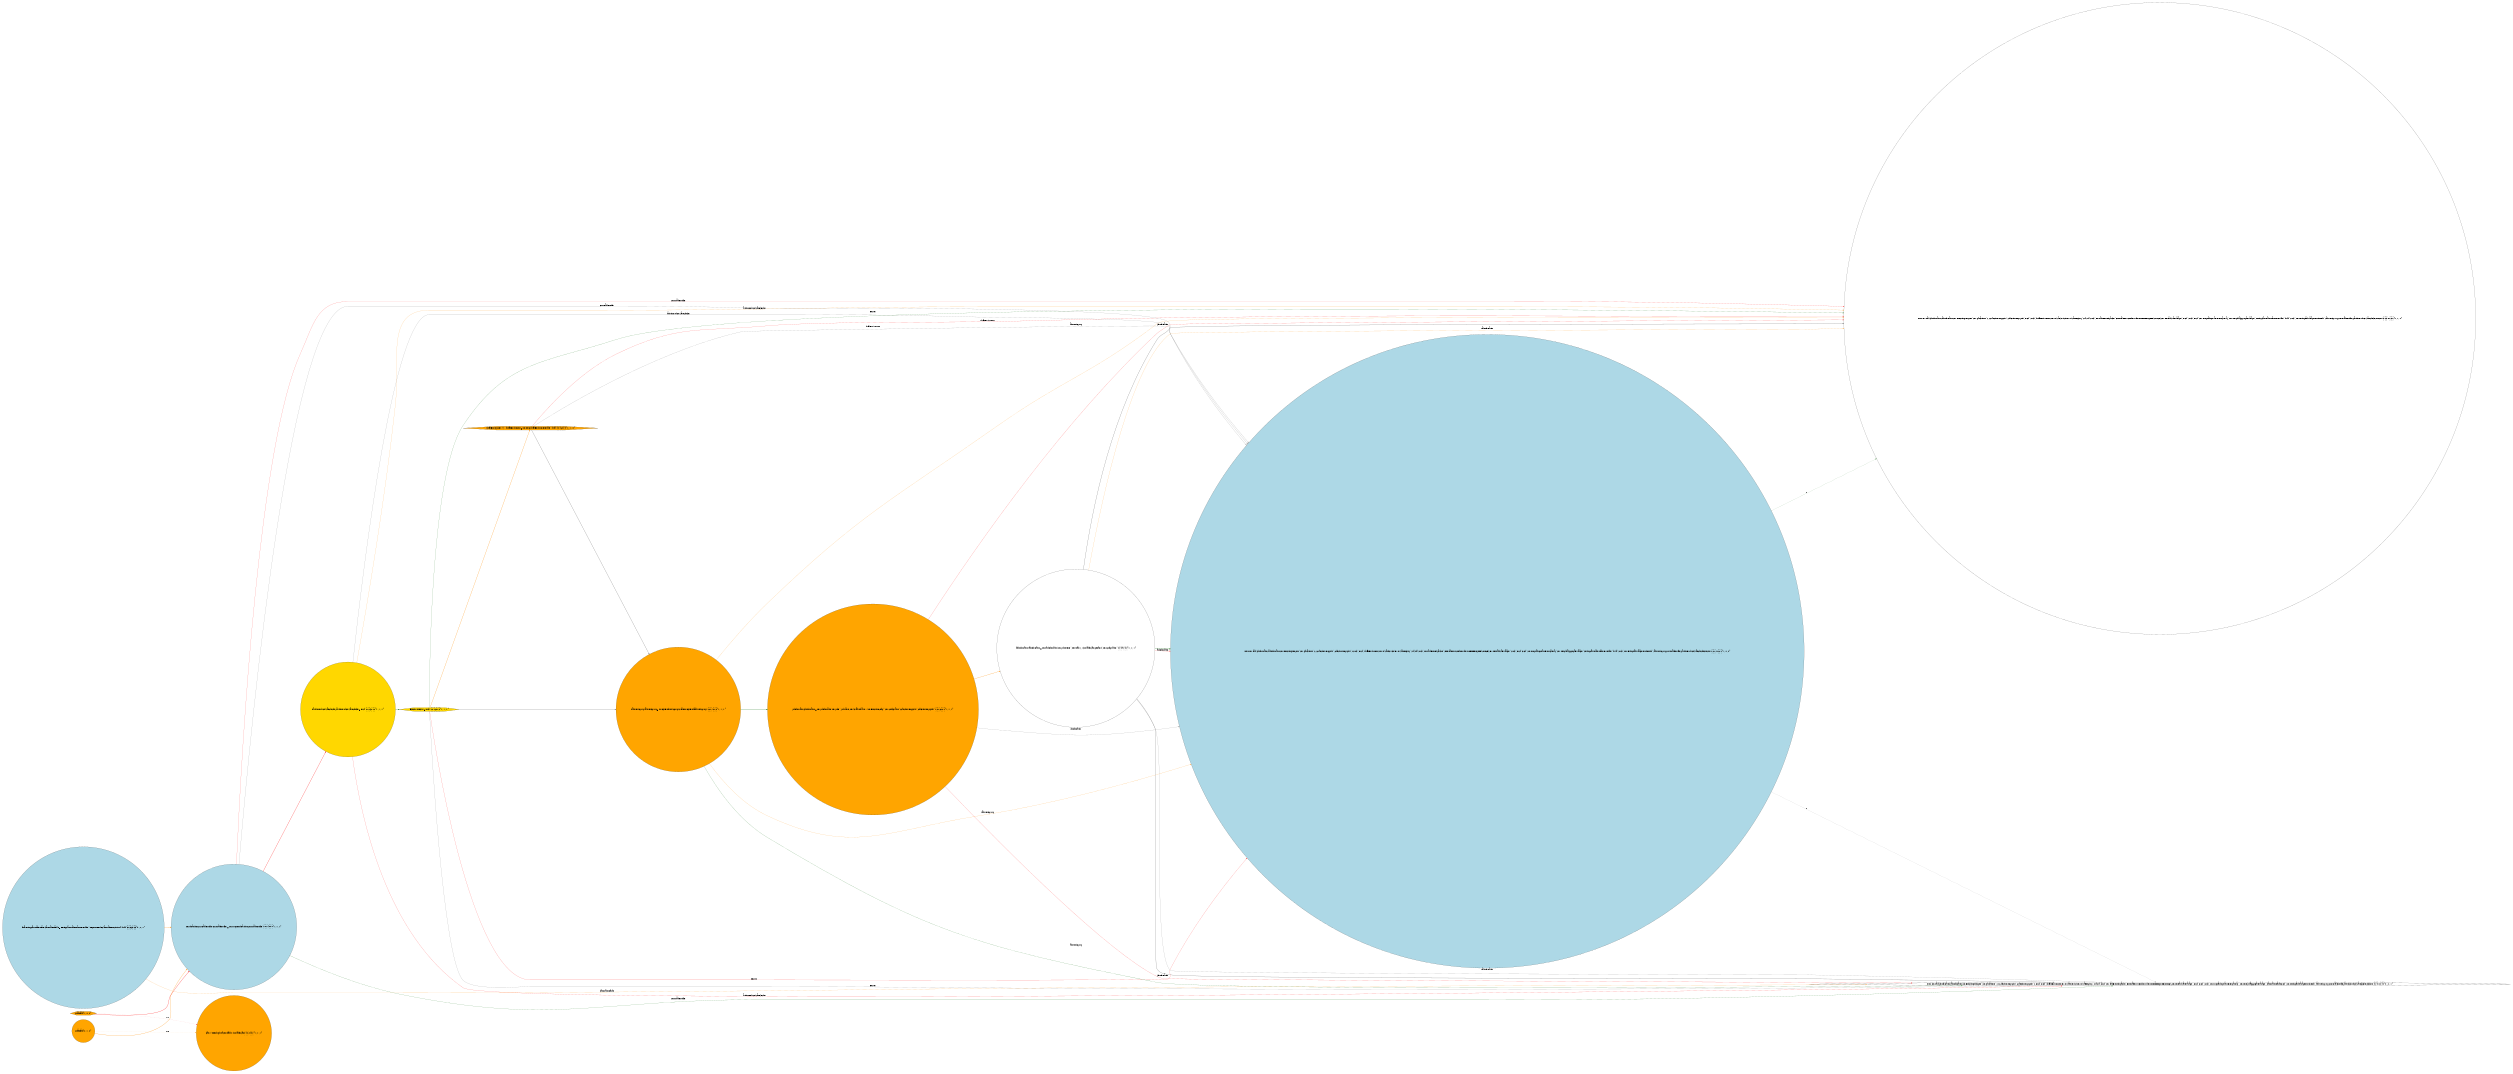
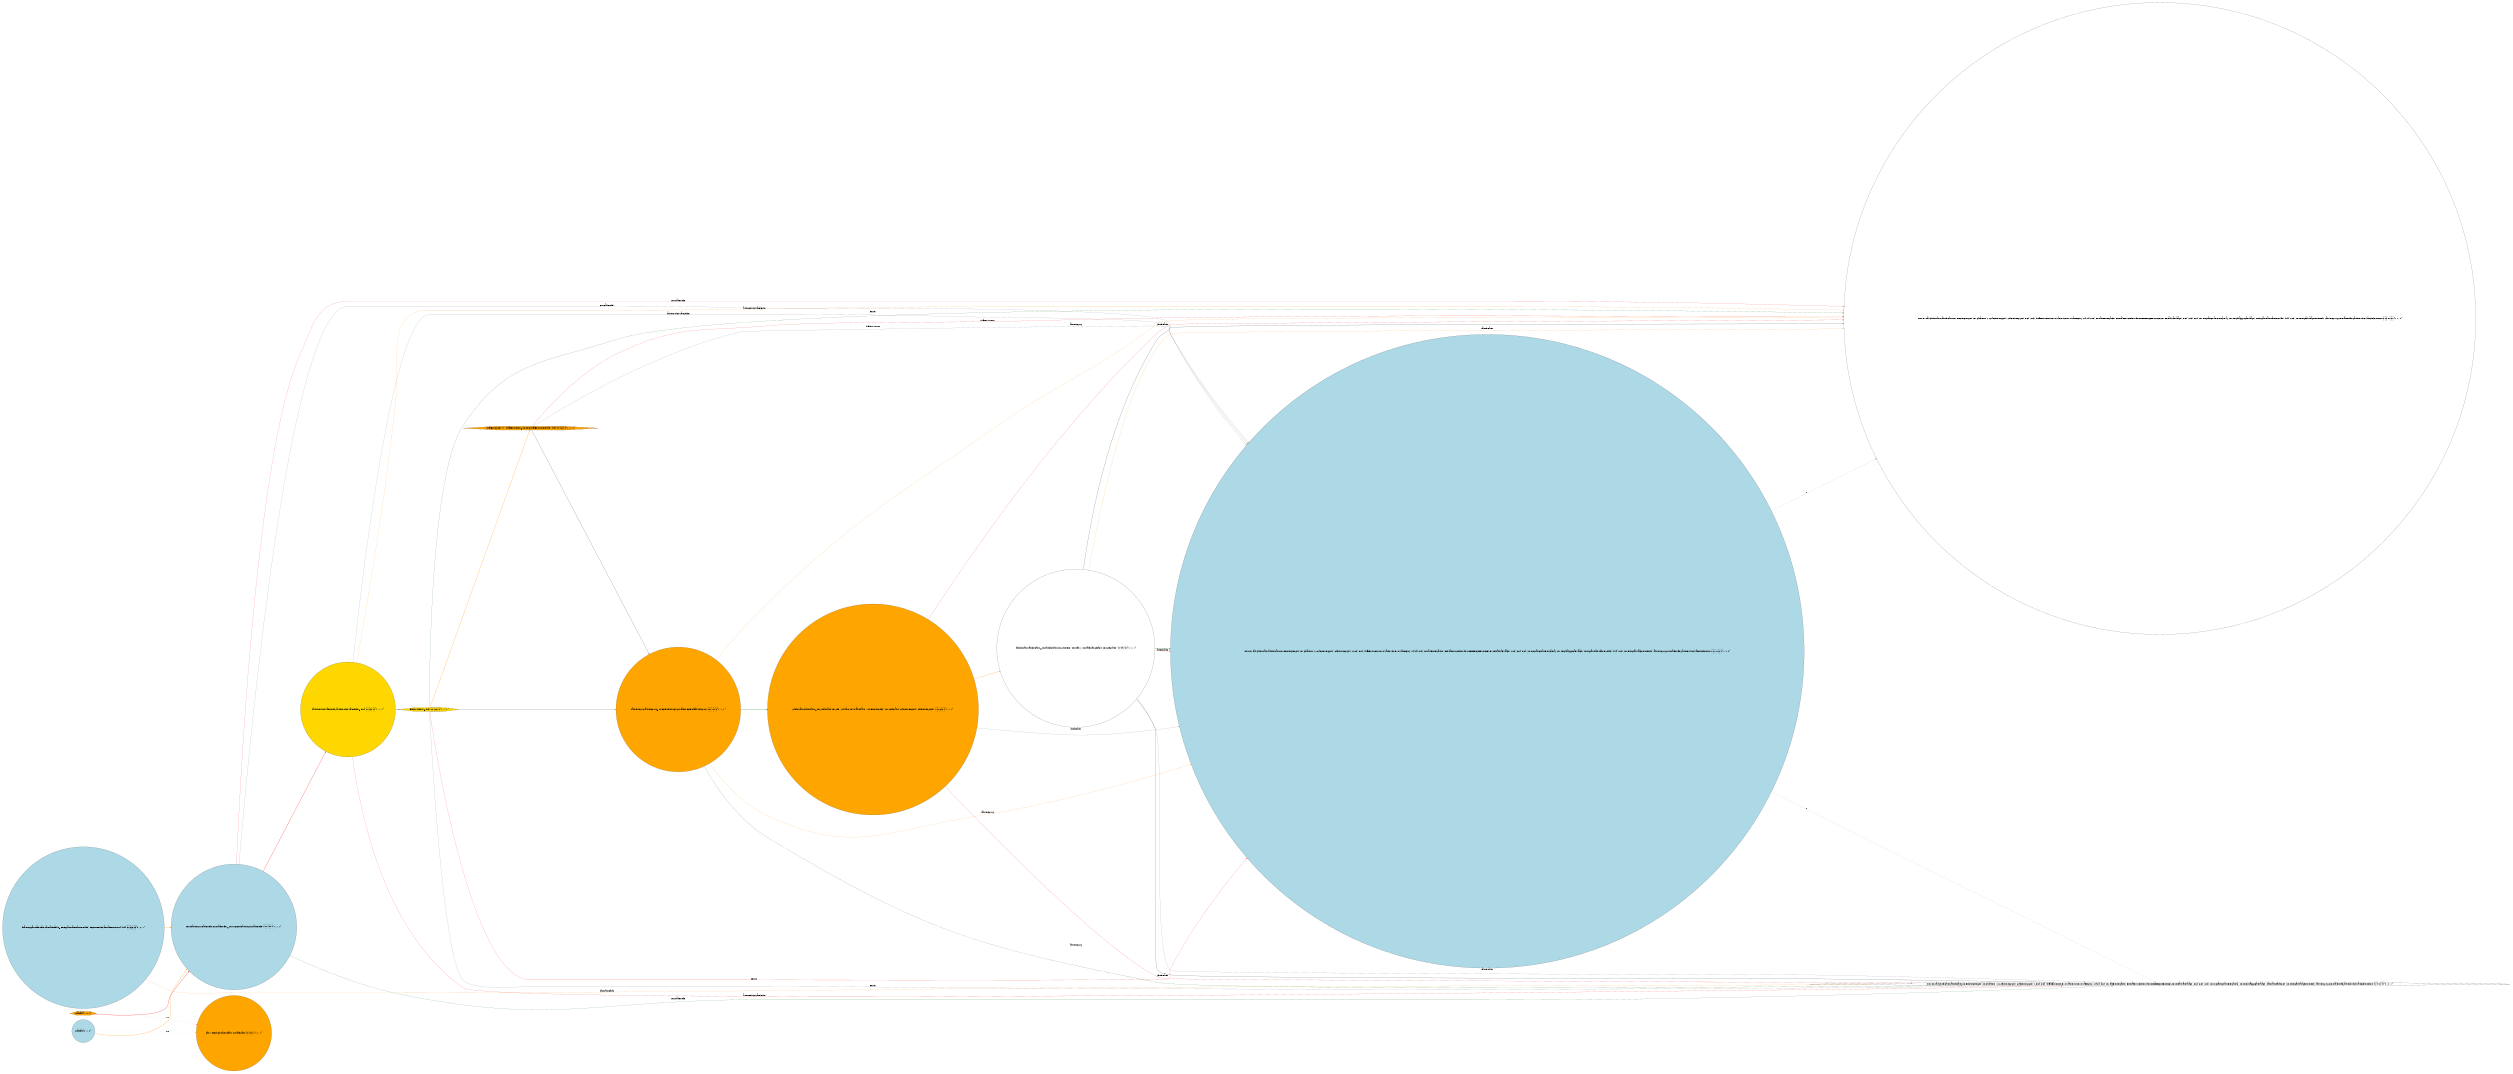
node "createTask['0', '1', '0']": fillcolor orange -> lightblue
